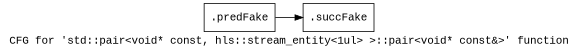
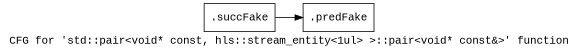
edge ".predFake" -> ".succFake": reversed
